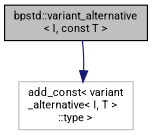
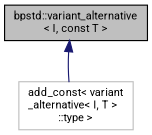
edge "bpstd::variant_alternative < I, const T >" -> "add_const< variant _alternative< I, T > ::type >": reversed
